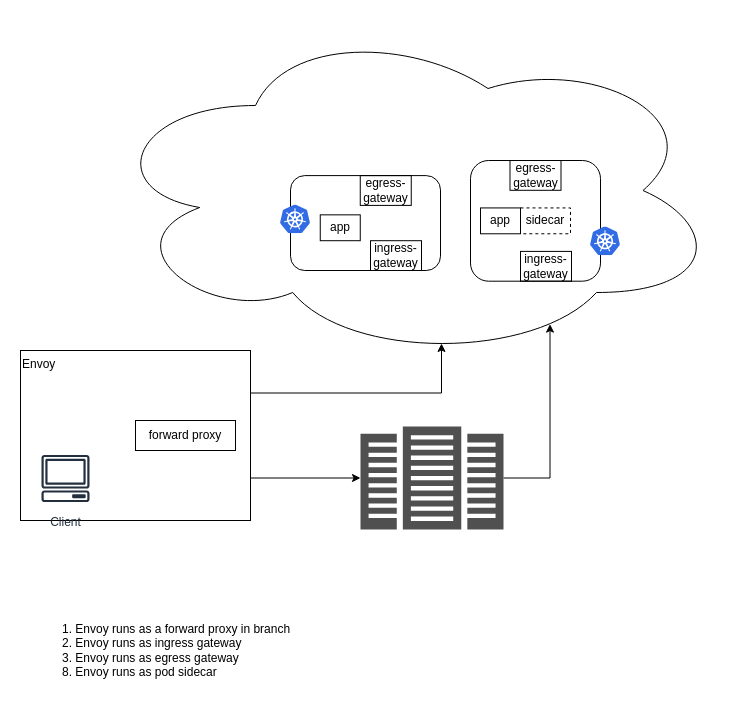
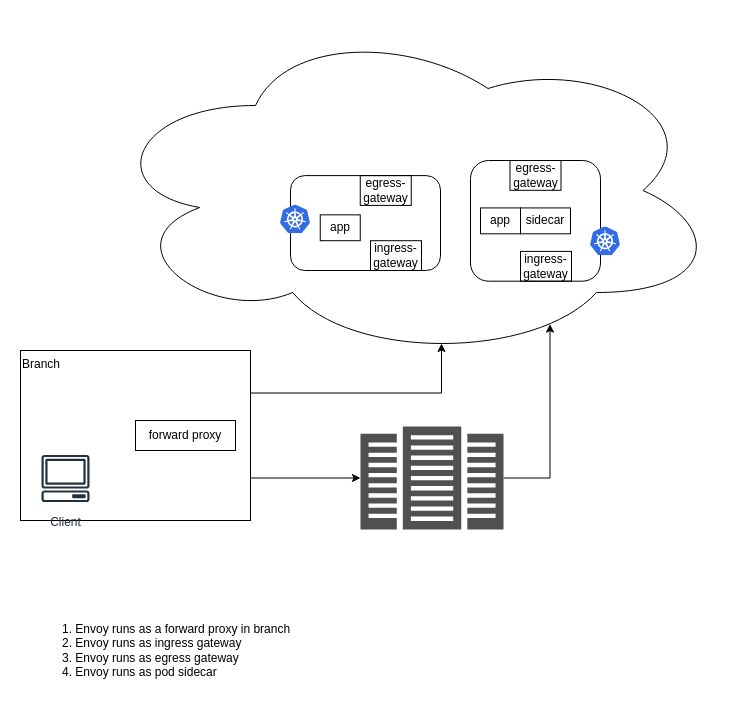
node "sidecar": style dashed -> solid
node "Envoy": label "Envoy" -> "Branch"
node "1. Envoy runs as a forward proxy in branch 2. Envoy runs as ingress gateway 3. Envoy runs as egress gateway 8. Envoy runs as pod sidecar": label "1. Envoy runs as a forward proxy in branch 2. Envoy runs as ingress gateway 3. Envoy runs as egress gateway 8. Envoy runs as pod sidecar" -> "1. Envoy runs as a forward proxy in branch 2. Envoy runs as ingress gateway 3. Envoy runs as egress gateway 4. Envoy runs as pod sidecar"
